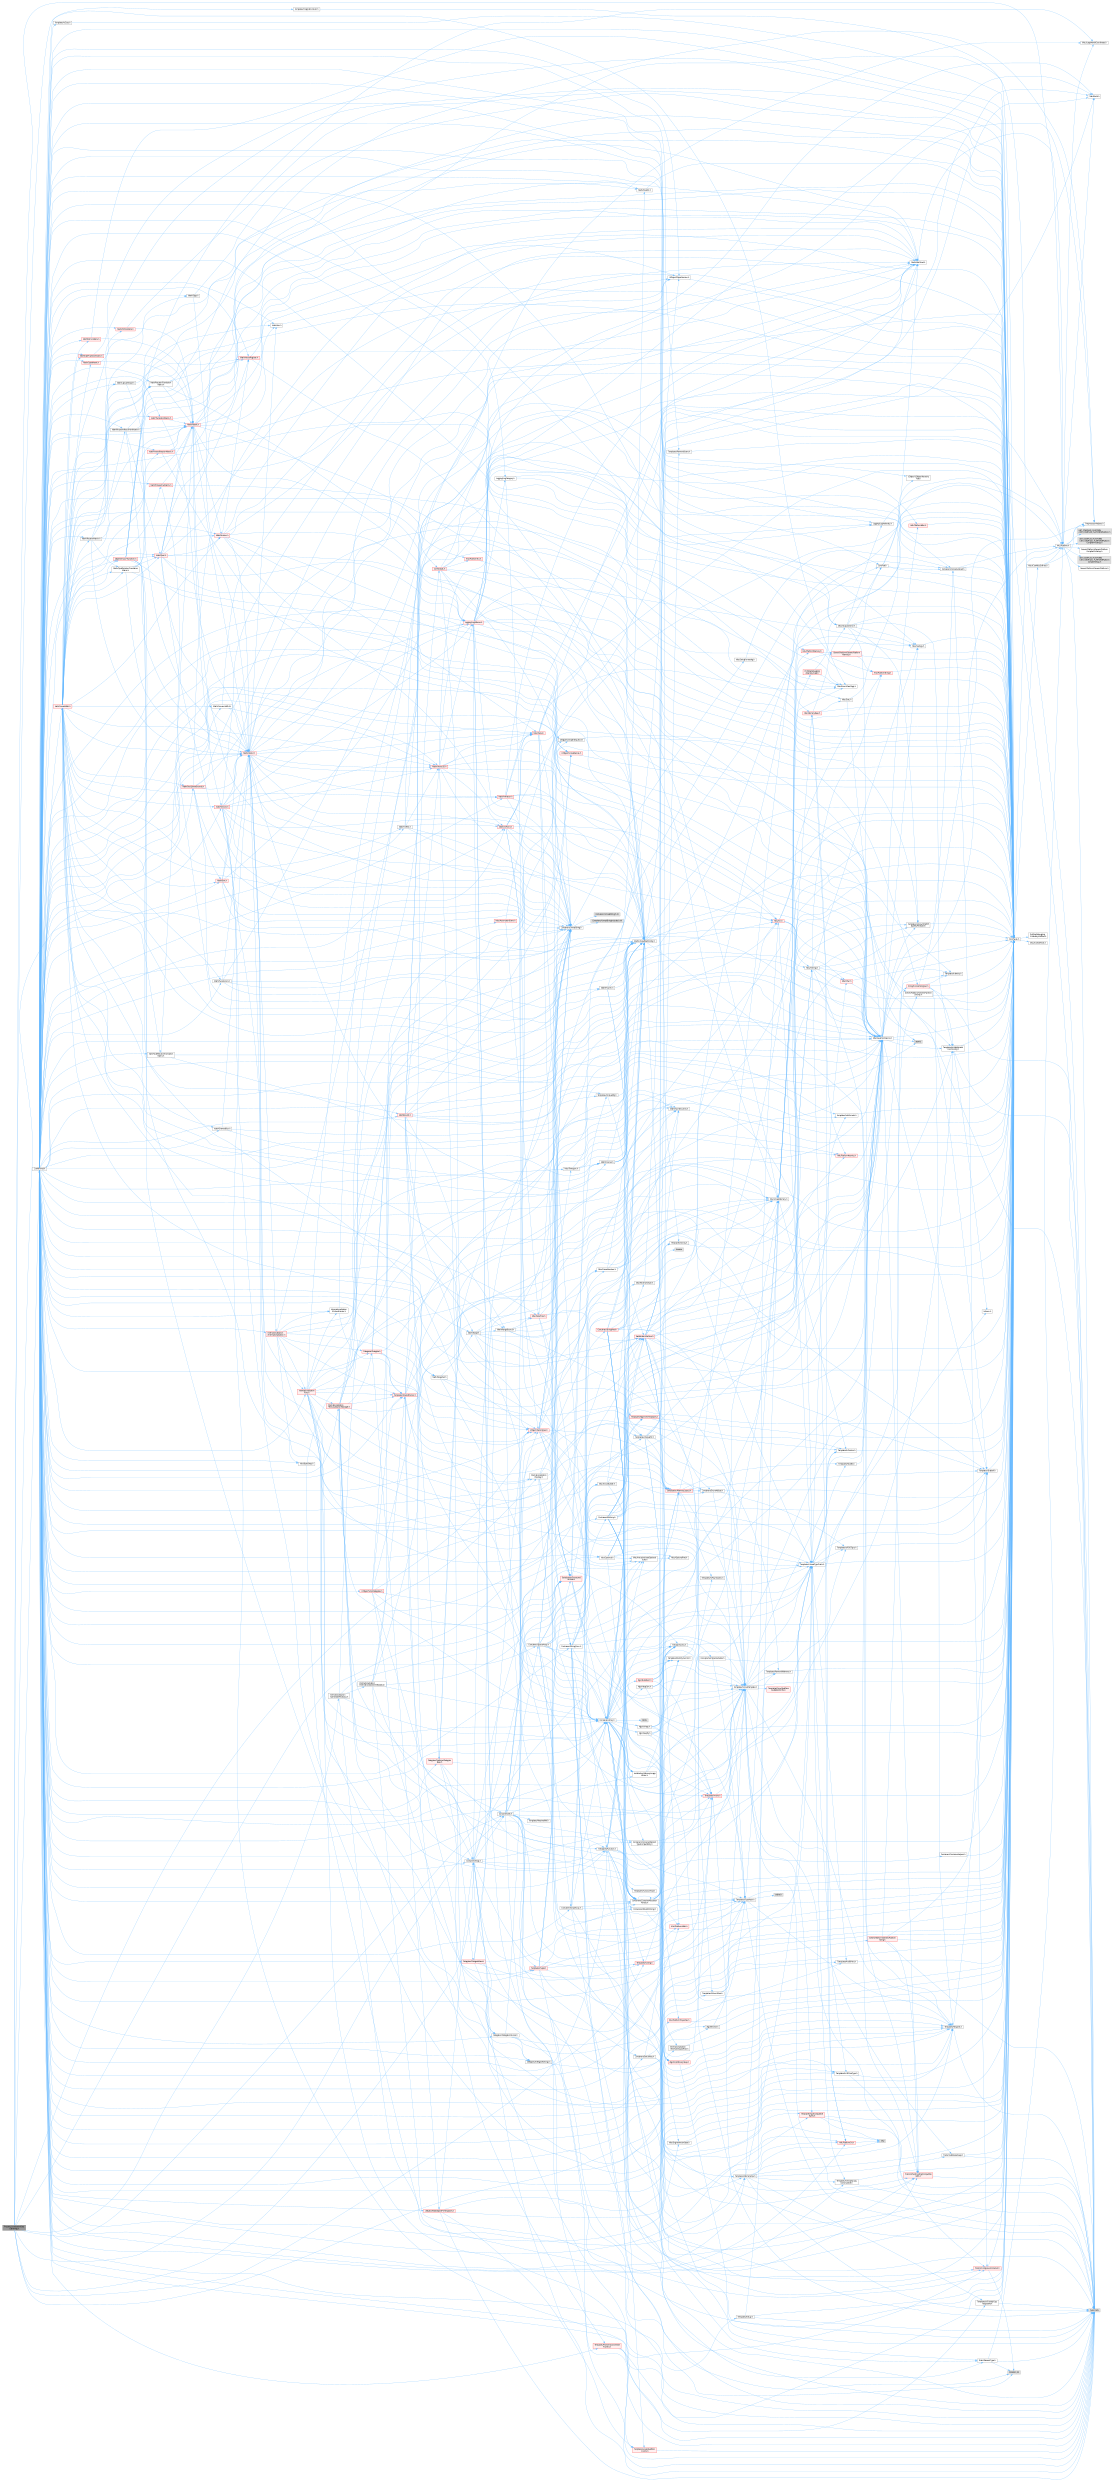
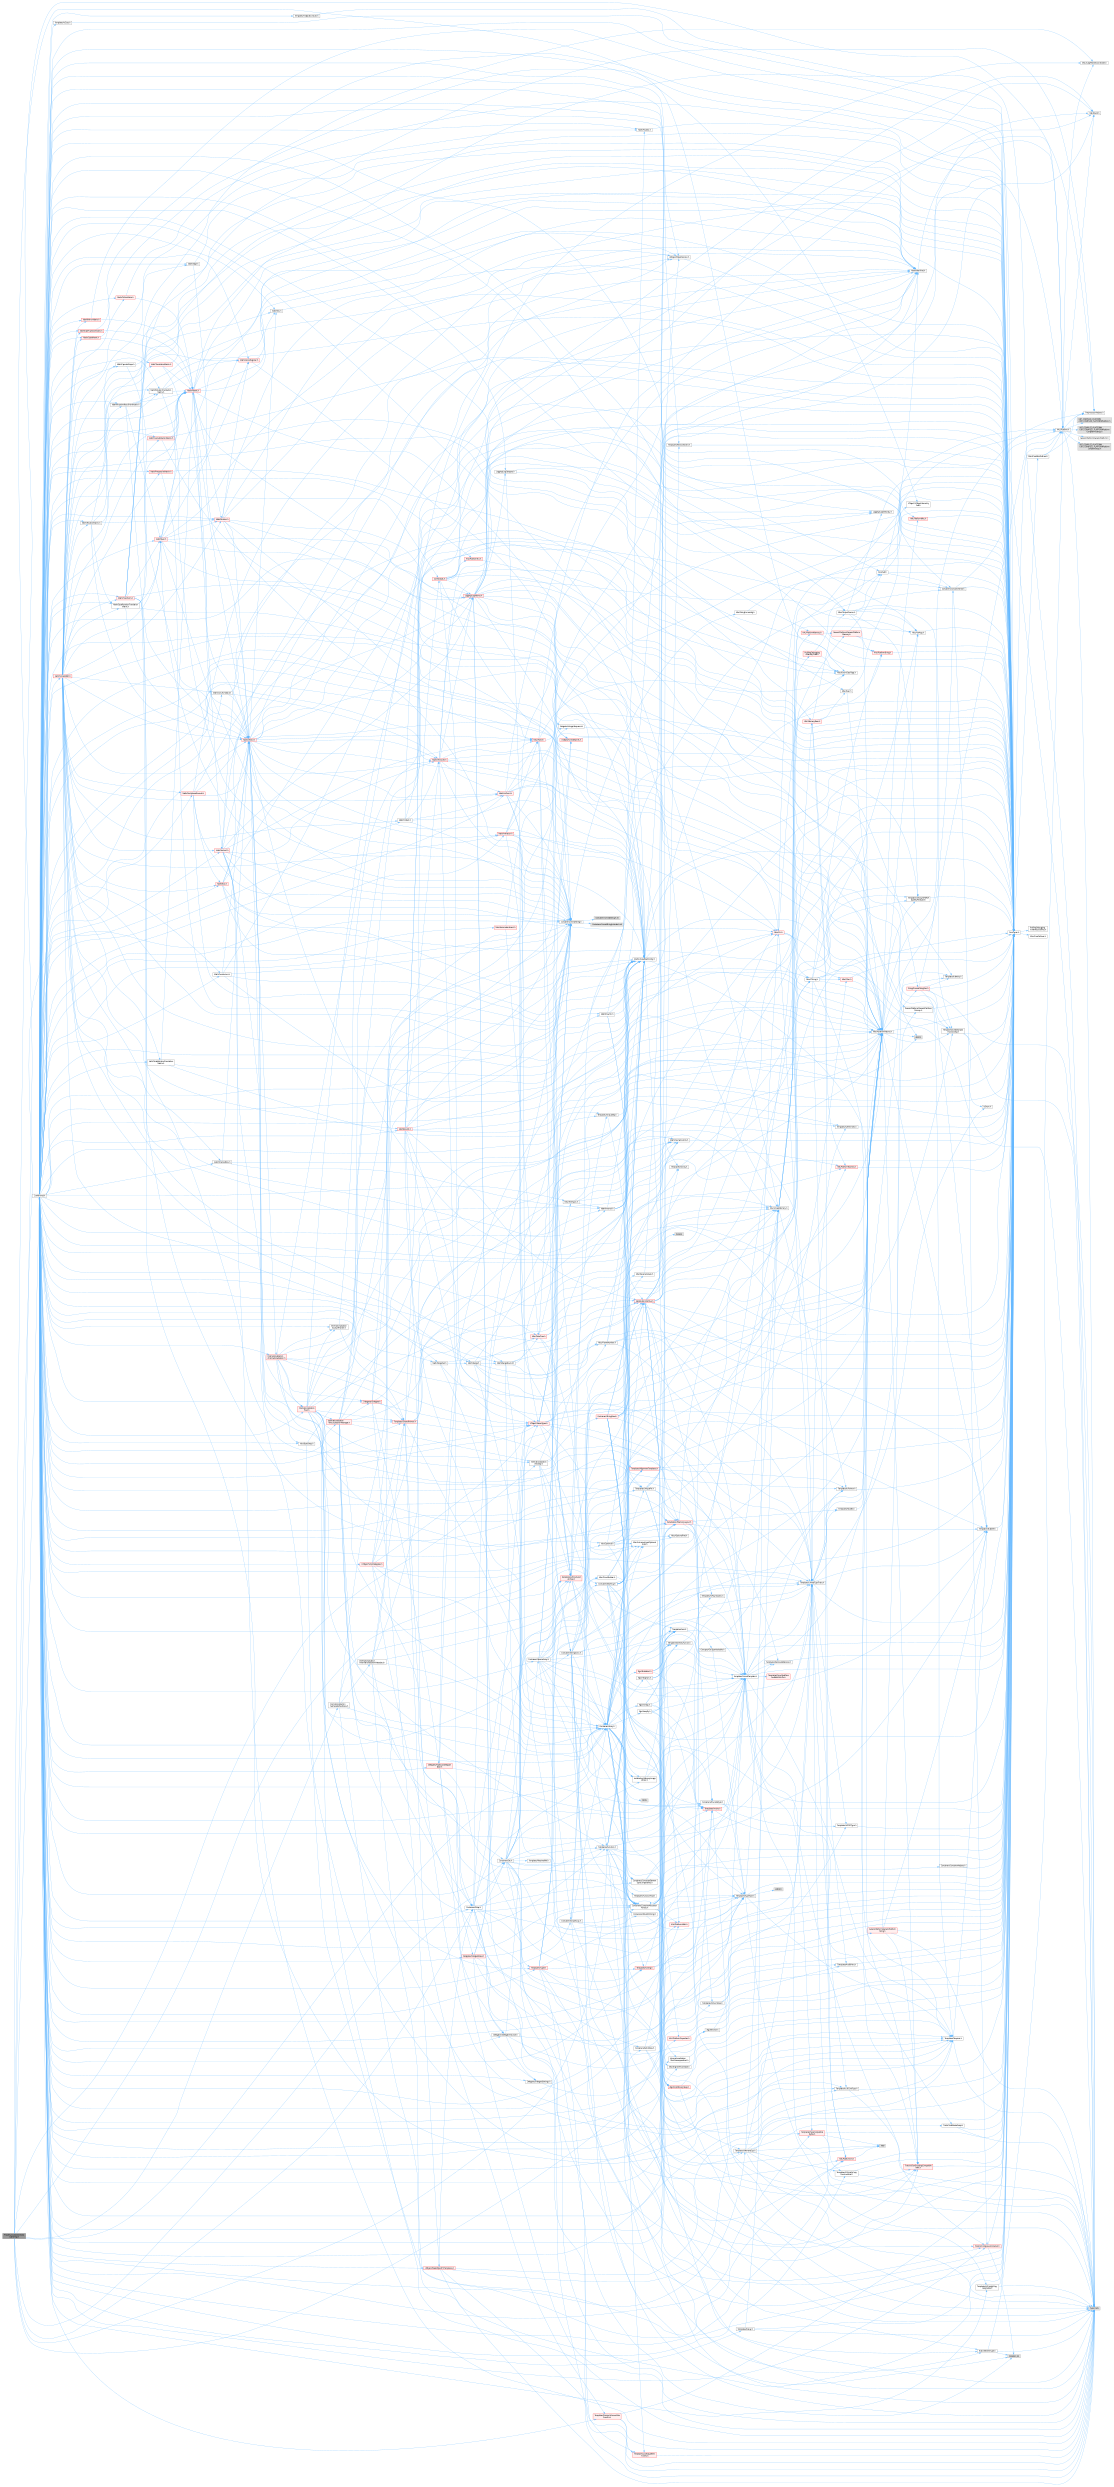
node "GenericPlatform/GenericPlatform CompilerPreSetup.h": removed
node "ObjectVersion/Transform.h": label "ObjectVersion/Transform.h" -> "Math/Transform.h"
